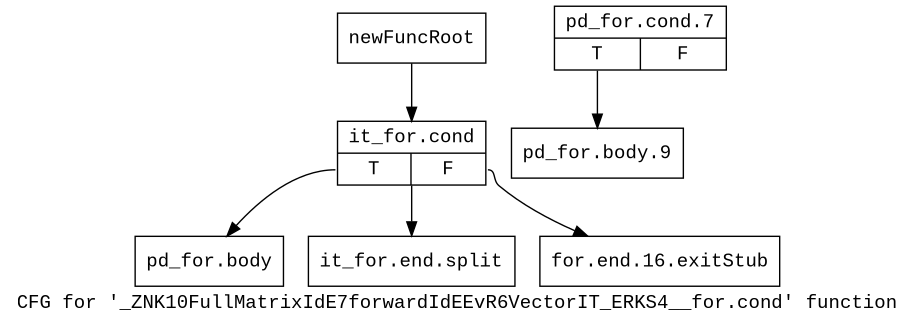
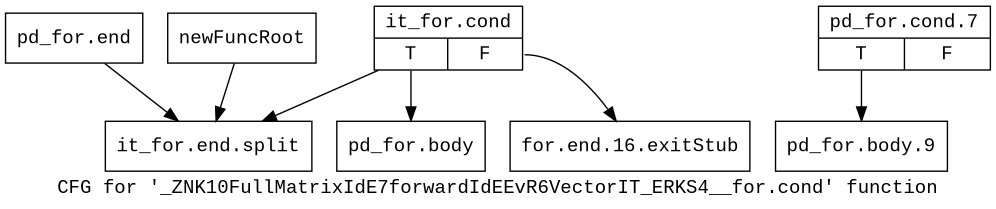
node "pd_for.end": added
edge "newFuncRoot" -> "it_for.cond": now "newFuncRoot" -> "it_for.end.split"
